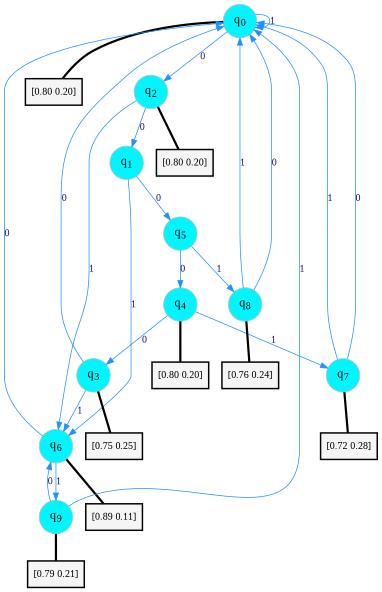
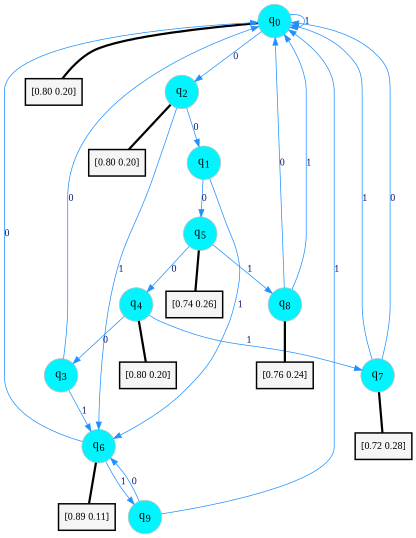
node "[0.74 0.26]": added
node "[0.75 0.25]": removed
node "[0.79 0.21]": removed
